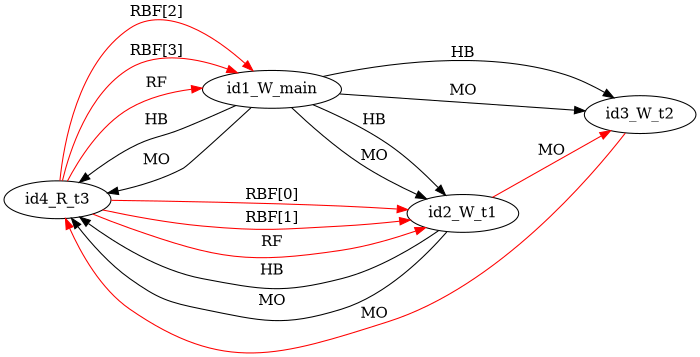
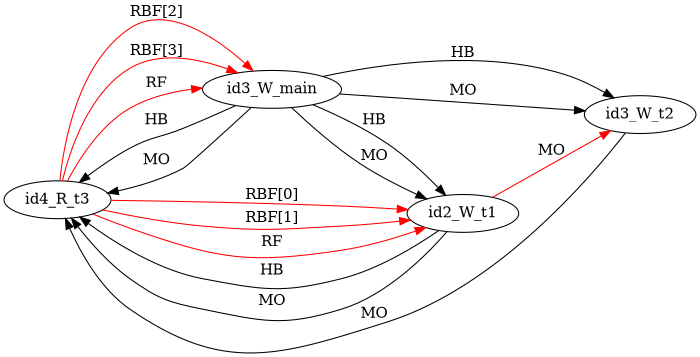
node "id1_W_main": label "id1_W_main" -> "id3_W_main"
edge "id3_W_t2" -> "id4_R_t3": color red -> black
